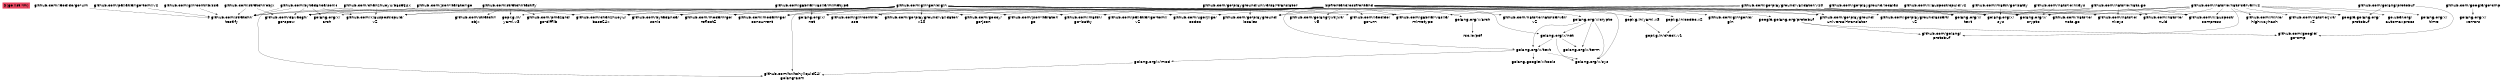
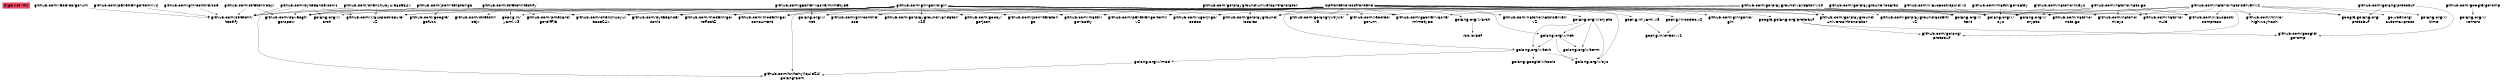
edge "ispfrontend/ossfrontend" -> "github.com/golang-jwt/jwt/ v5": reversed
node "github.com/google/ gofuzz": added
node "github.com/nats-io/jwt/ v2": removed
